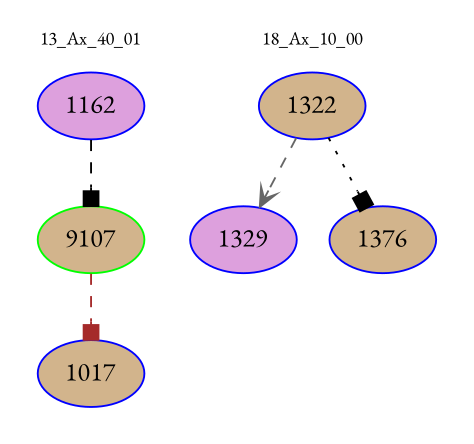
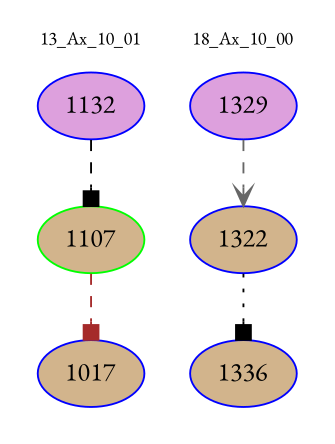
cluster "13_Ax_40_01": label "13_Ax_40_01" -> "13_Ax_10_01"
node "1162": label "1162" -> "1132"
edge "1322" -> "1329": reversed
node "9107": label "9107" -> "1107"
node "1376": label "1376" -> "1336"
